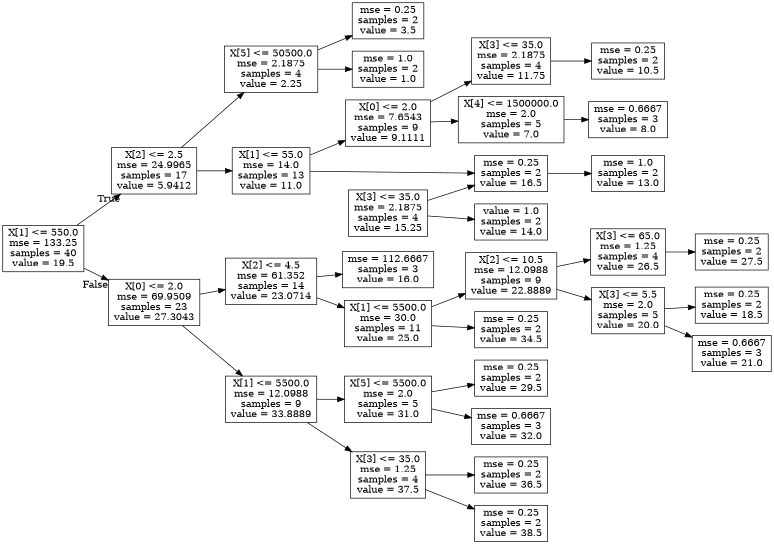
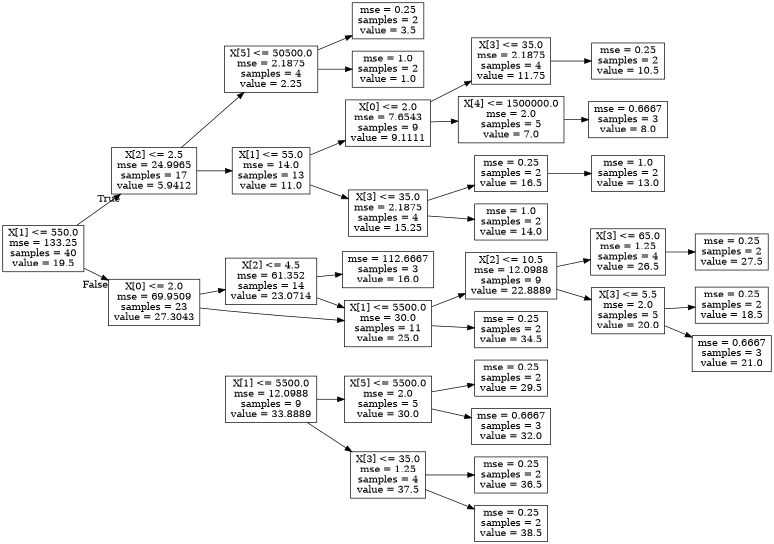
edge "X[1] <= 55.0 mse = 14.0 samples = 13 value = 11.0" -> "mse = 0.25 samples = 2 value = 16.5": now "X[1] <= 55.0 mse = 14.0 samples = 13 value = 11.0" -> "X[3] <= 35.0 mse = 2.1875 samples = 4 value = 15.25"
node "value = 1.0 samples = 2 value = 14.0": label "value = 1.0 samples = 2 value = 14.0" -> "mse = 1.0 samples = 2 value = 14.0"
edge "X[0] <= 2.0 mse = 69.9509 samples = 23 value = 27.3043" -> "X[1] <= 5500.0 mse = 12.0988 samples = 9 value = 33.8889": now "X[0] <= 2.0 mse = 69.9509 samples = 23 value = 27.3043" -> "X[1] <= 5500.0 mse = 30.0 samples = 11 value = 25.0"
node "X[5] <= 5500.0 mse = 2.0 samples = 5 value = 31.0": label "X[5] <= 5500.0 mse = 2.0 samples = 5 value = 31.0" -> "X[5] <= 5500.0 mse = 2.0 samples = 5 value = 30.0"
